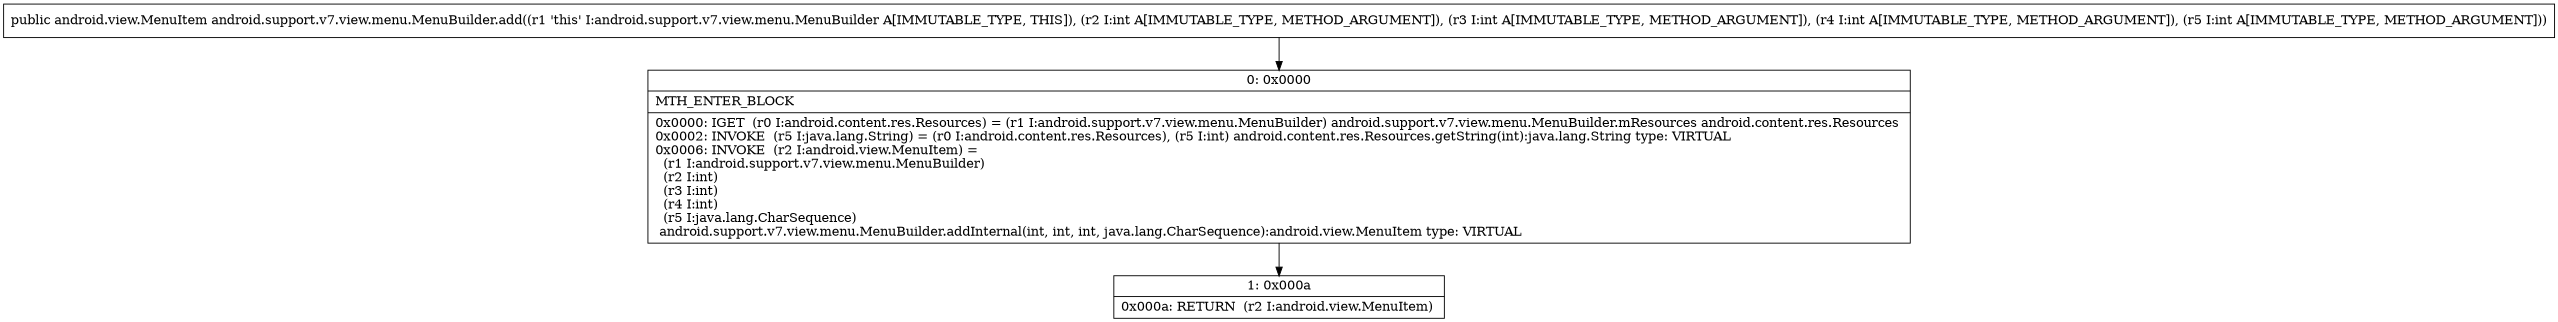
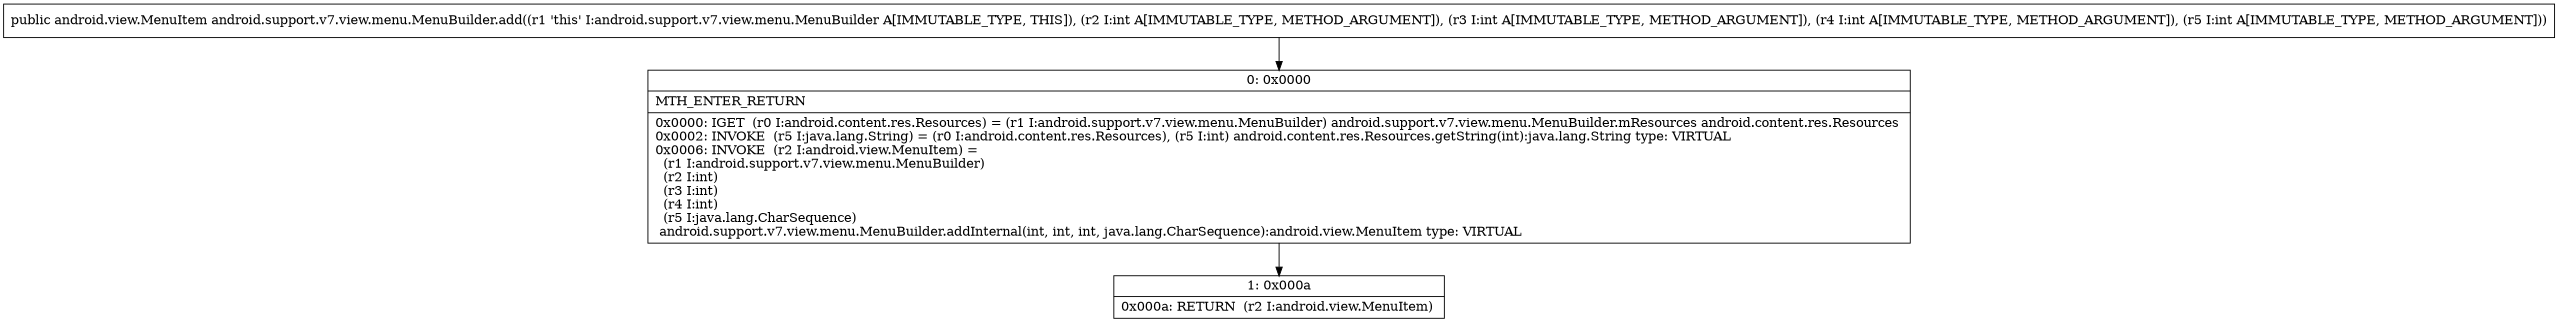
node "0: 0x0000": text "MTH_ENTER_BLOCK" -> "MTH_ENTER_RETURN"
